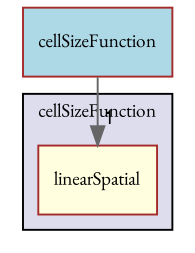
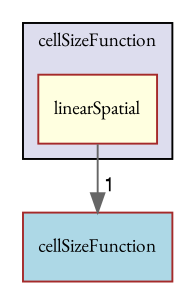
edge "cellSizeFunction" -> "linearSpatial": reversed
